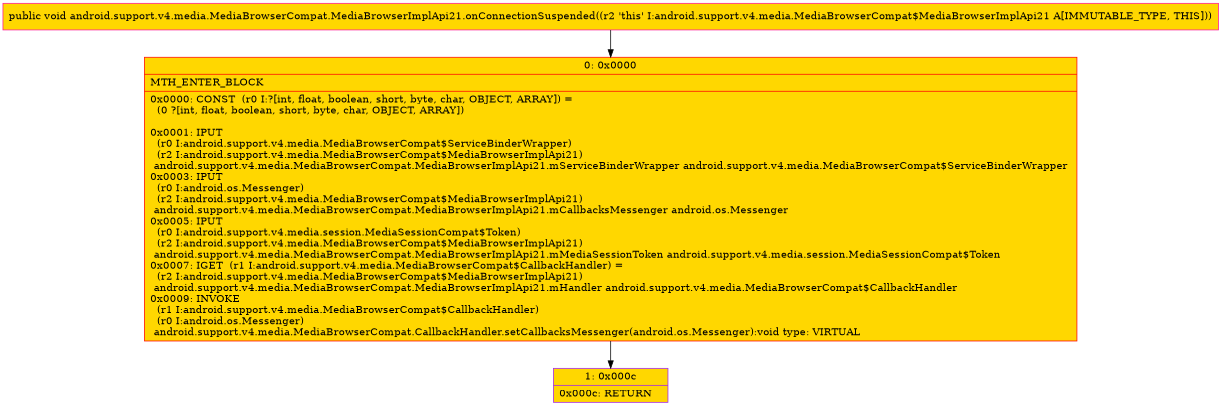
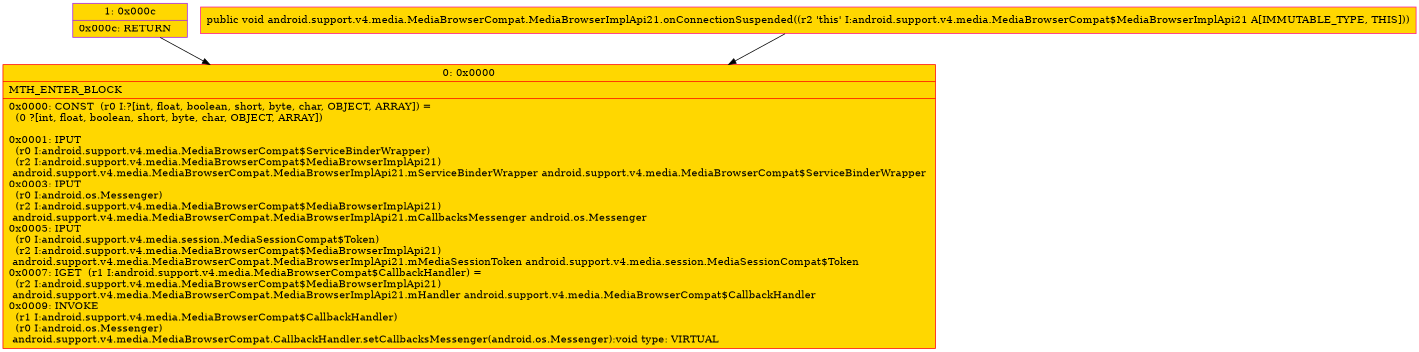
edge "0: 0x0000" -> "1: 0x000c": reversed
